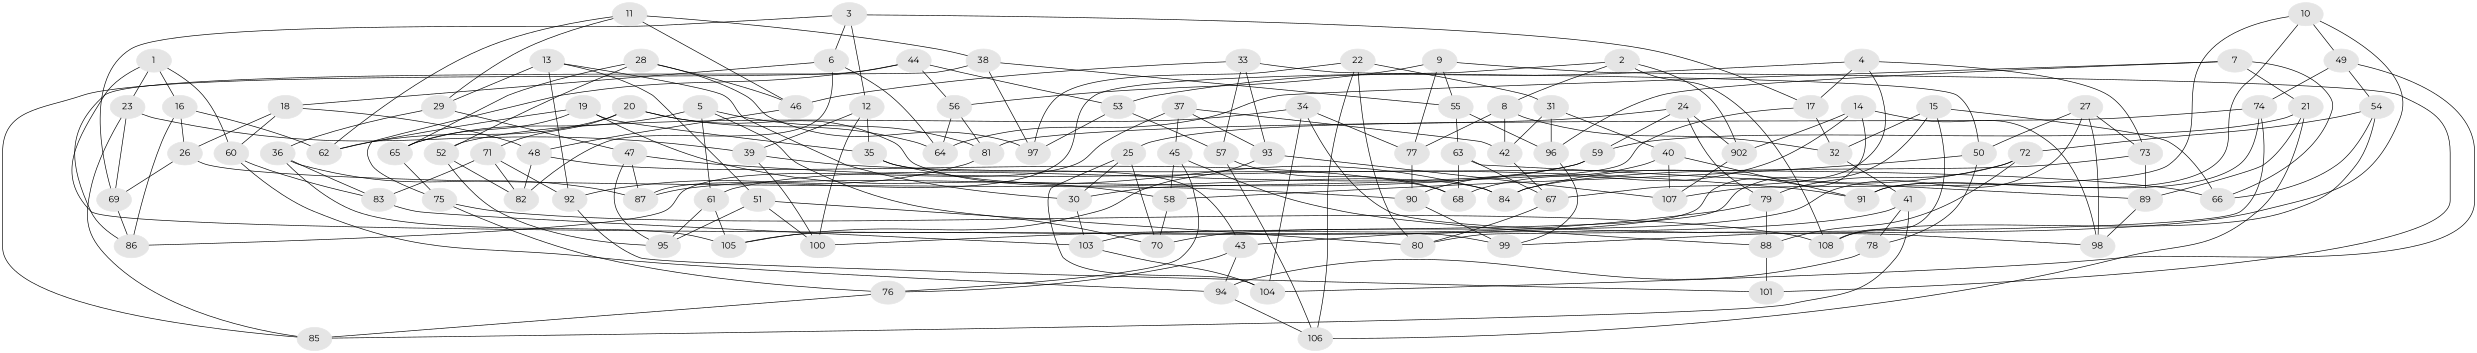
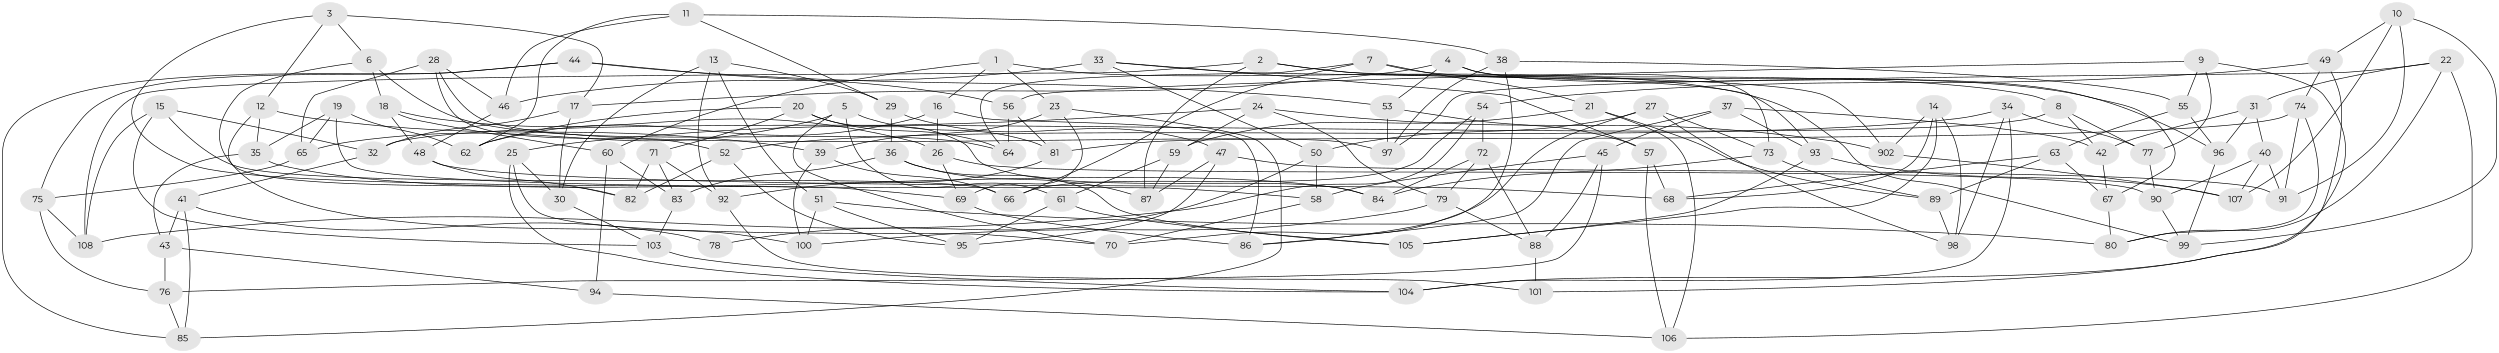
edge "78" -- "94": removed
